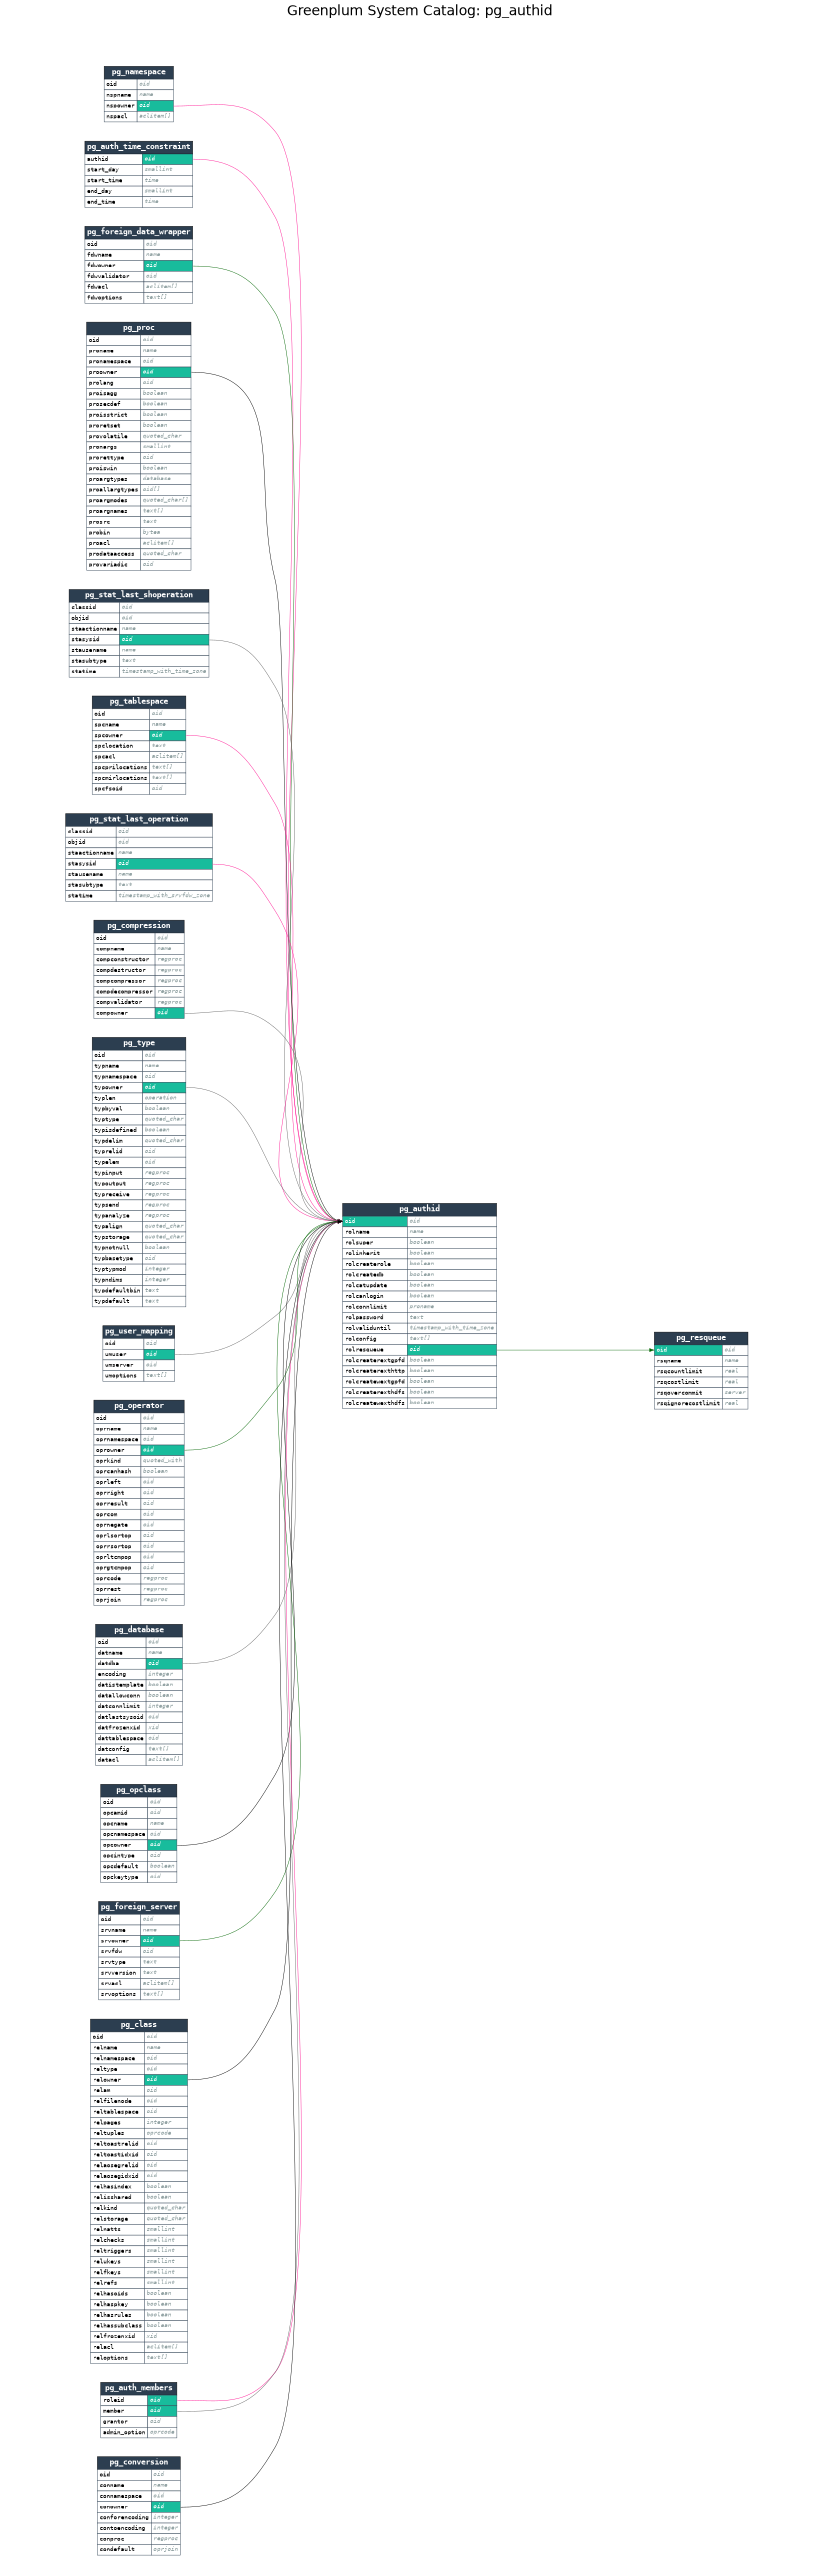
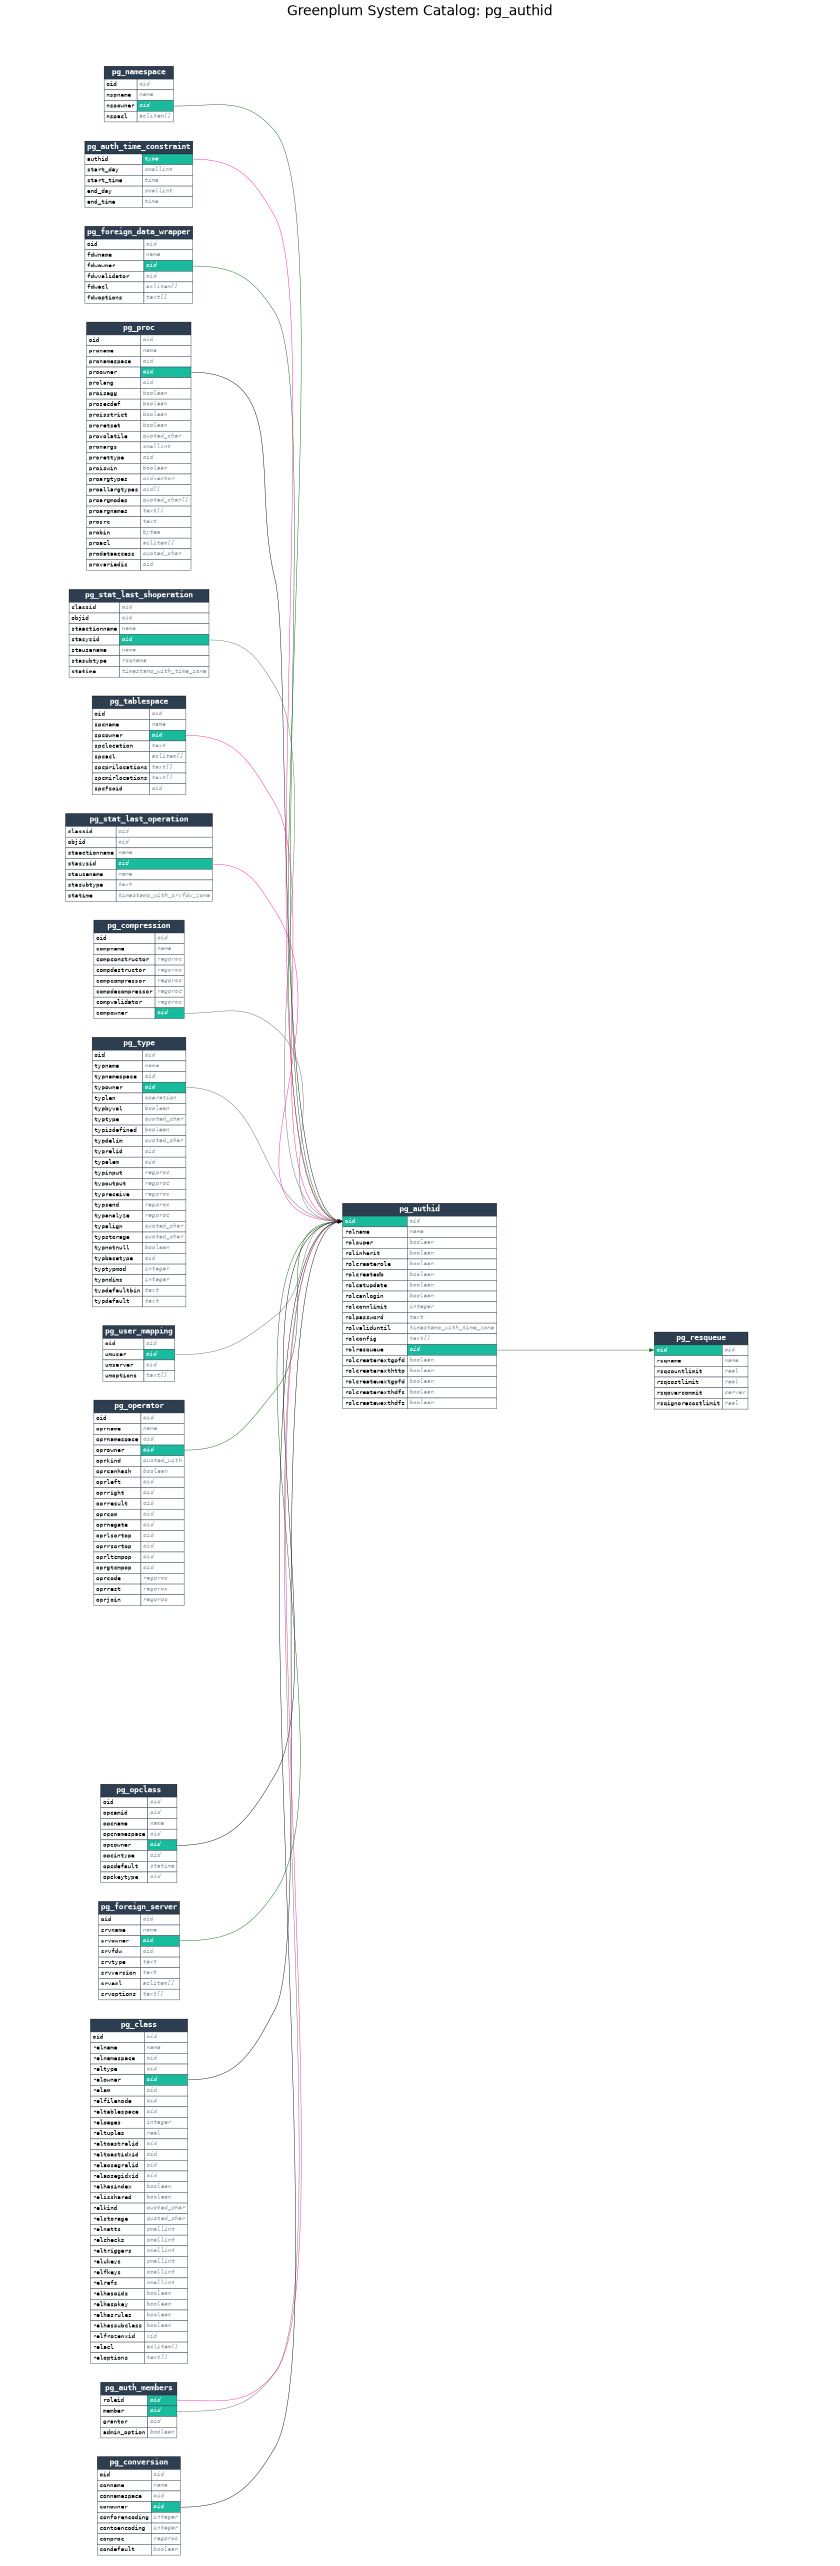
node "pg_auth_time_constraint": text "oid" -> "type"
node "pg_proc": text "database" -> "oidvector"
edge "pg_namespace" -> "pg_authid": color deeppink -> darkgreen
node "pg_stat_last_shoperation": text "text" -> "rsqname"
node "pg_authid": text "proname" -> "integer"
node "pg_database": removed
node "pg_opclass": text "boolean" -> "statime"
node "pg_class": text "oprcode" -> "real"
node "pg_auth_members": text "oprcode" -> "boolean"
node "pg_conversion": text "oprjoin" -> "boolean"
